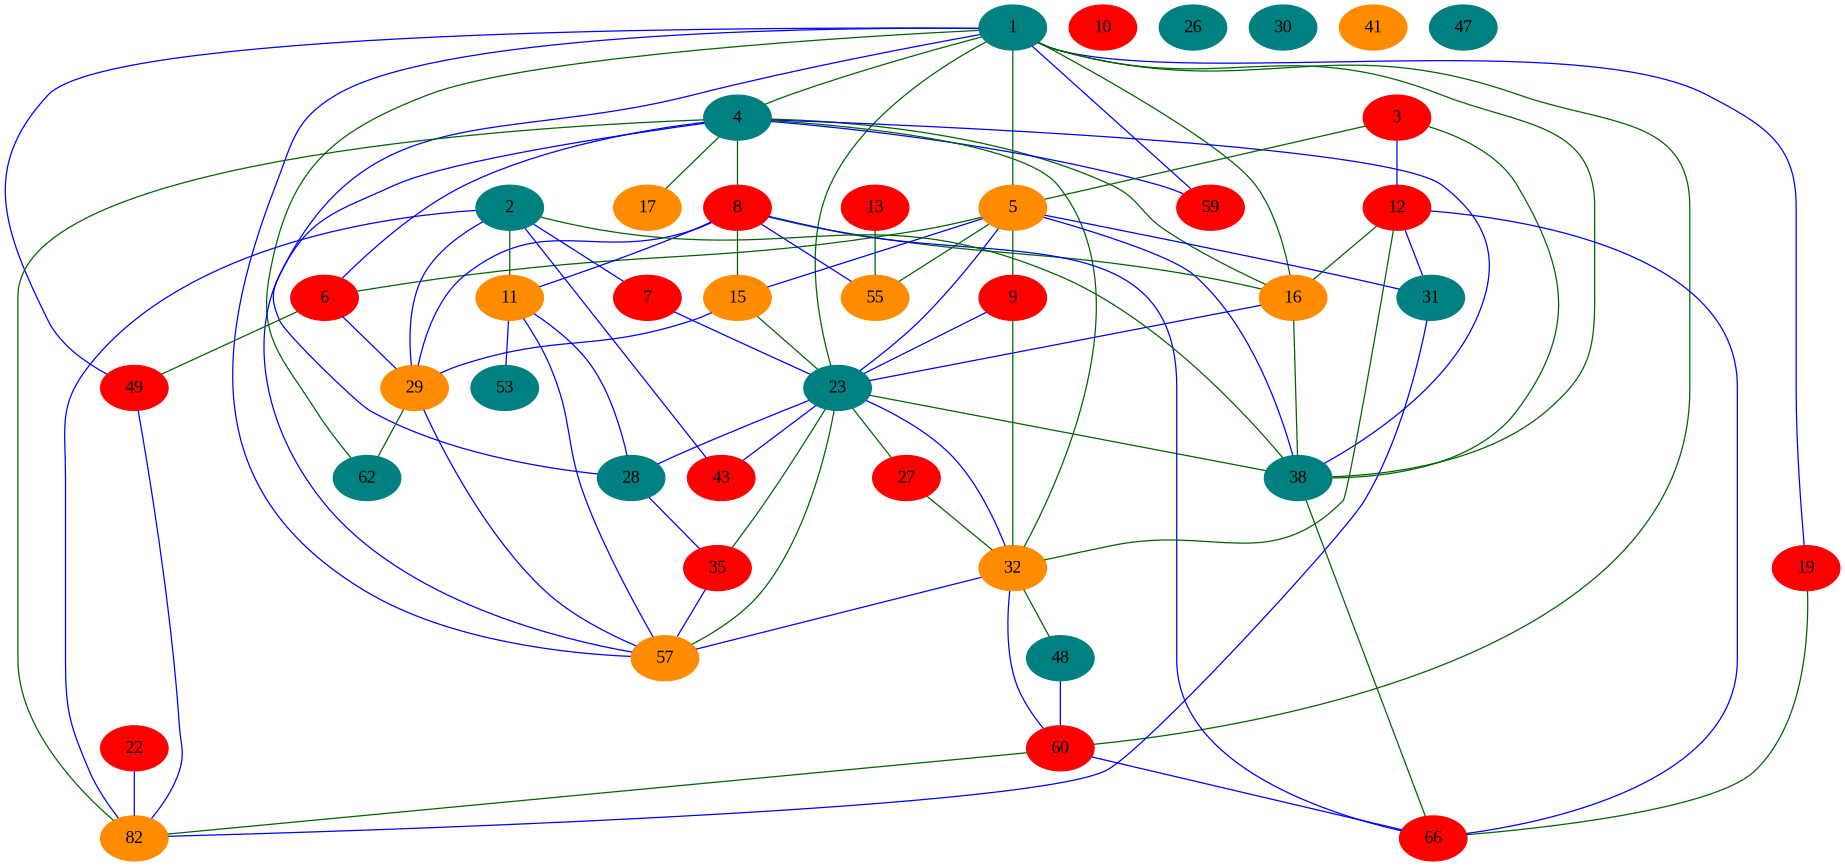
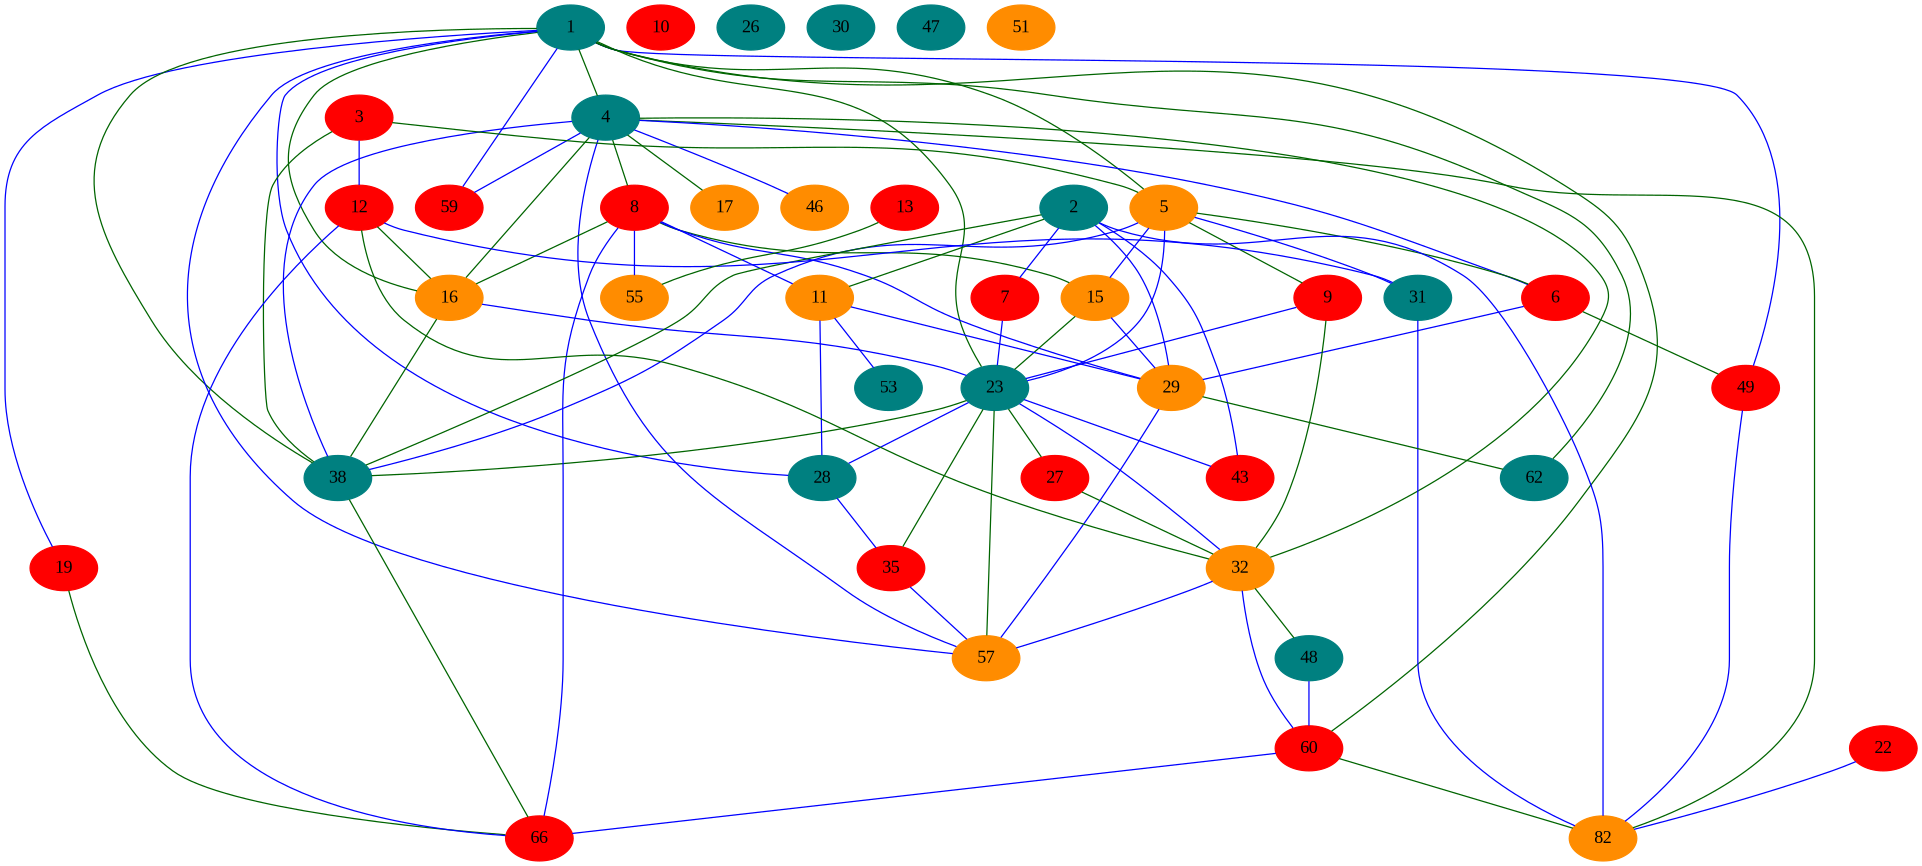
node "51": added
node "41": removed
node "46": added
edge "5" -- "55": removed
edge "11" -- "57": now "11" -- "29"
